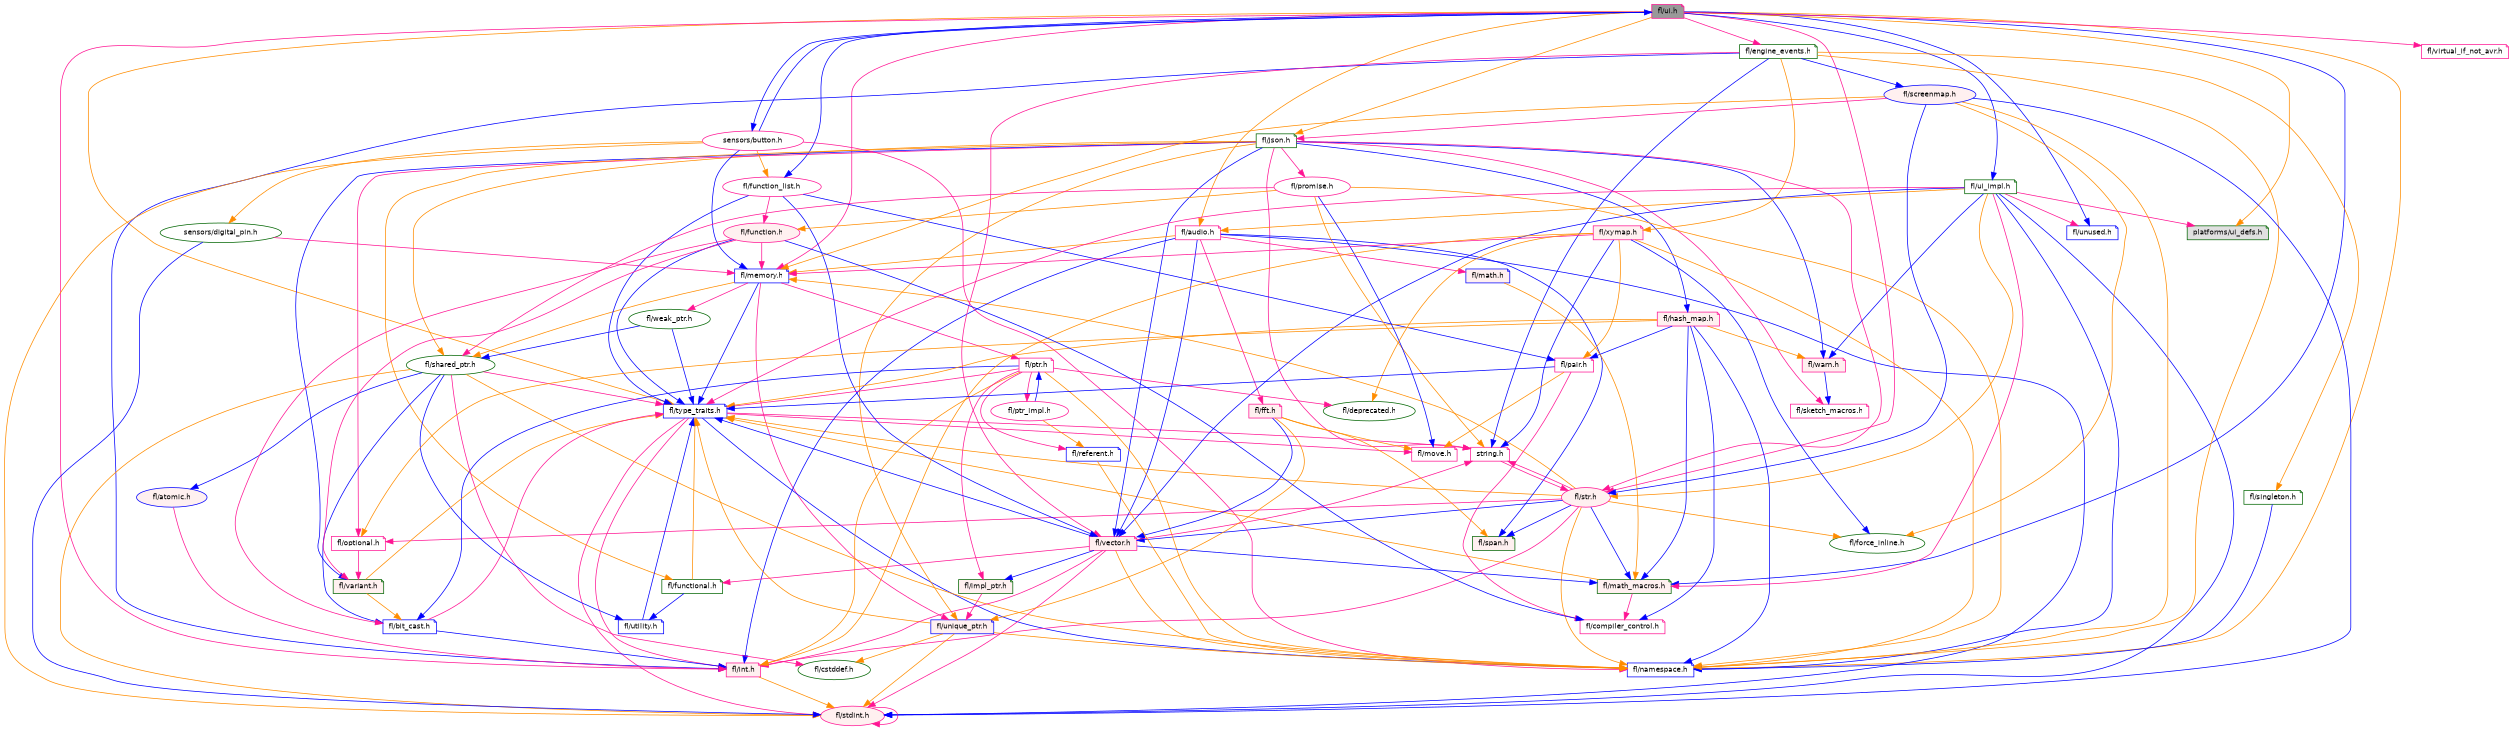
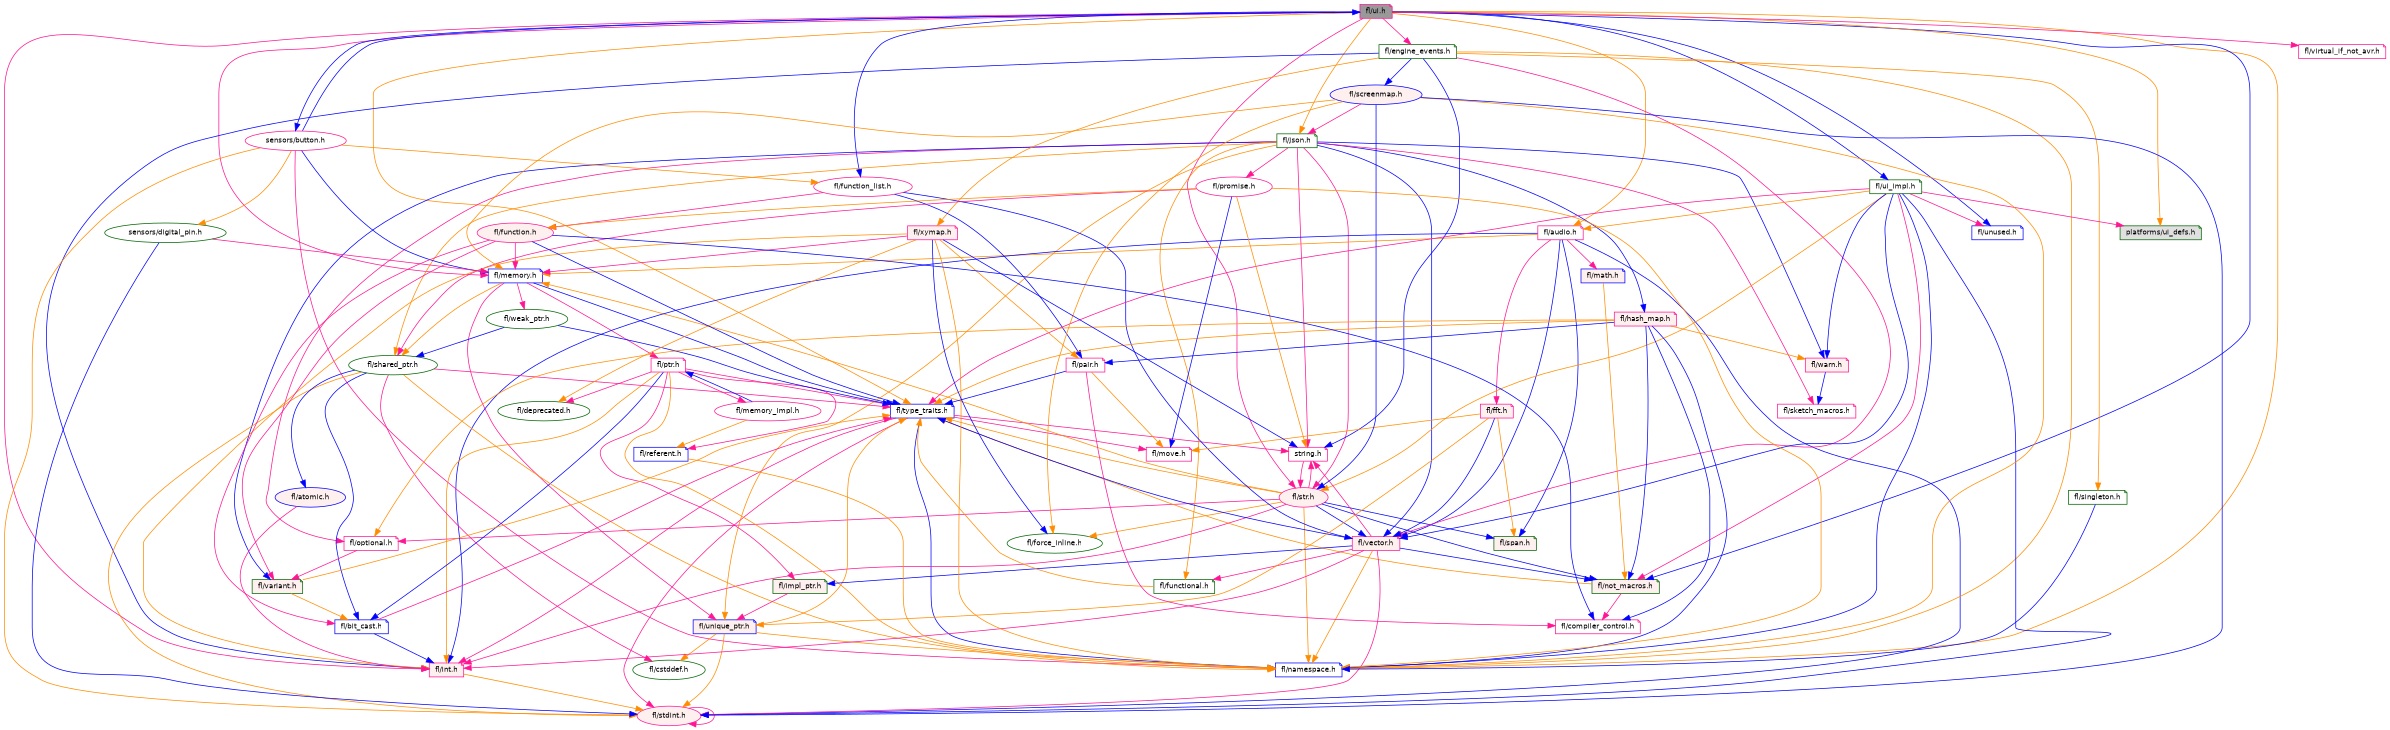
edge "fl/function_list.h" -> "fl/type_traits.h": removed
node "fl/ptr_impl.h": label "fl/ptr_impl.h" -> "fl/memory_impl.h"
node "fl/math_macros.h": label "fl/math_macros.h" -> "fl/not_macros.h"
node "fl/utility.h": removed
